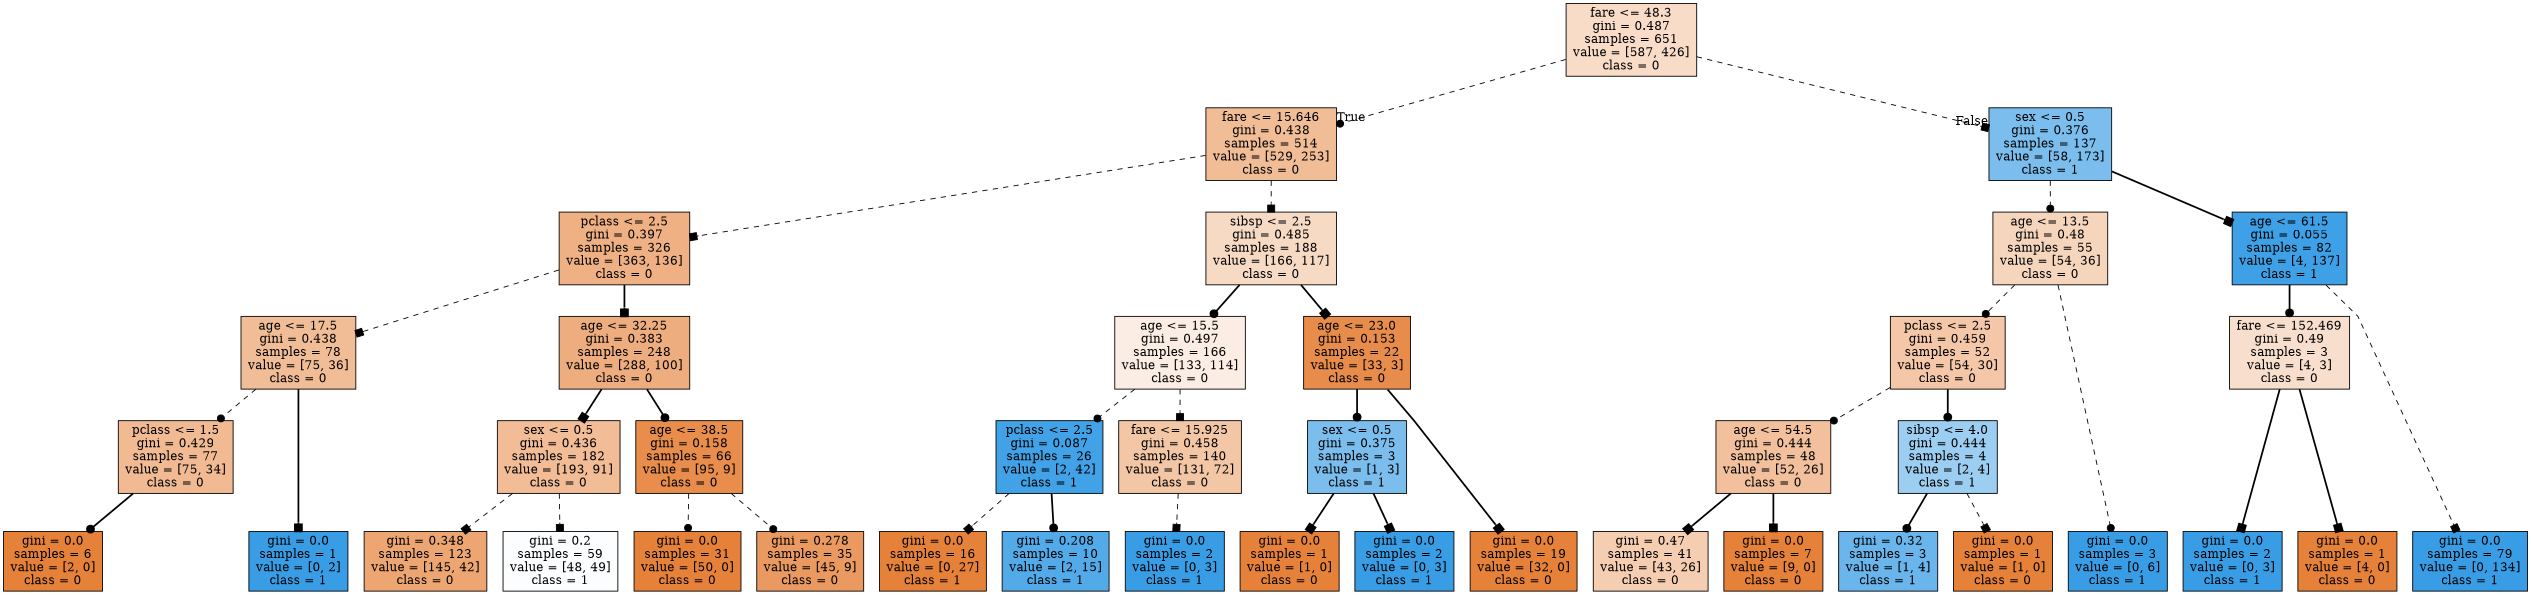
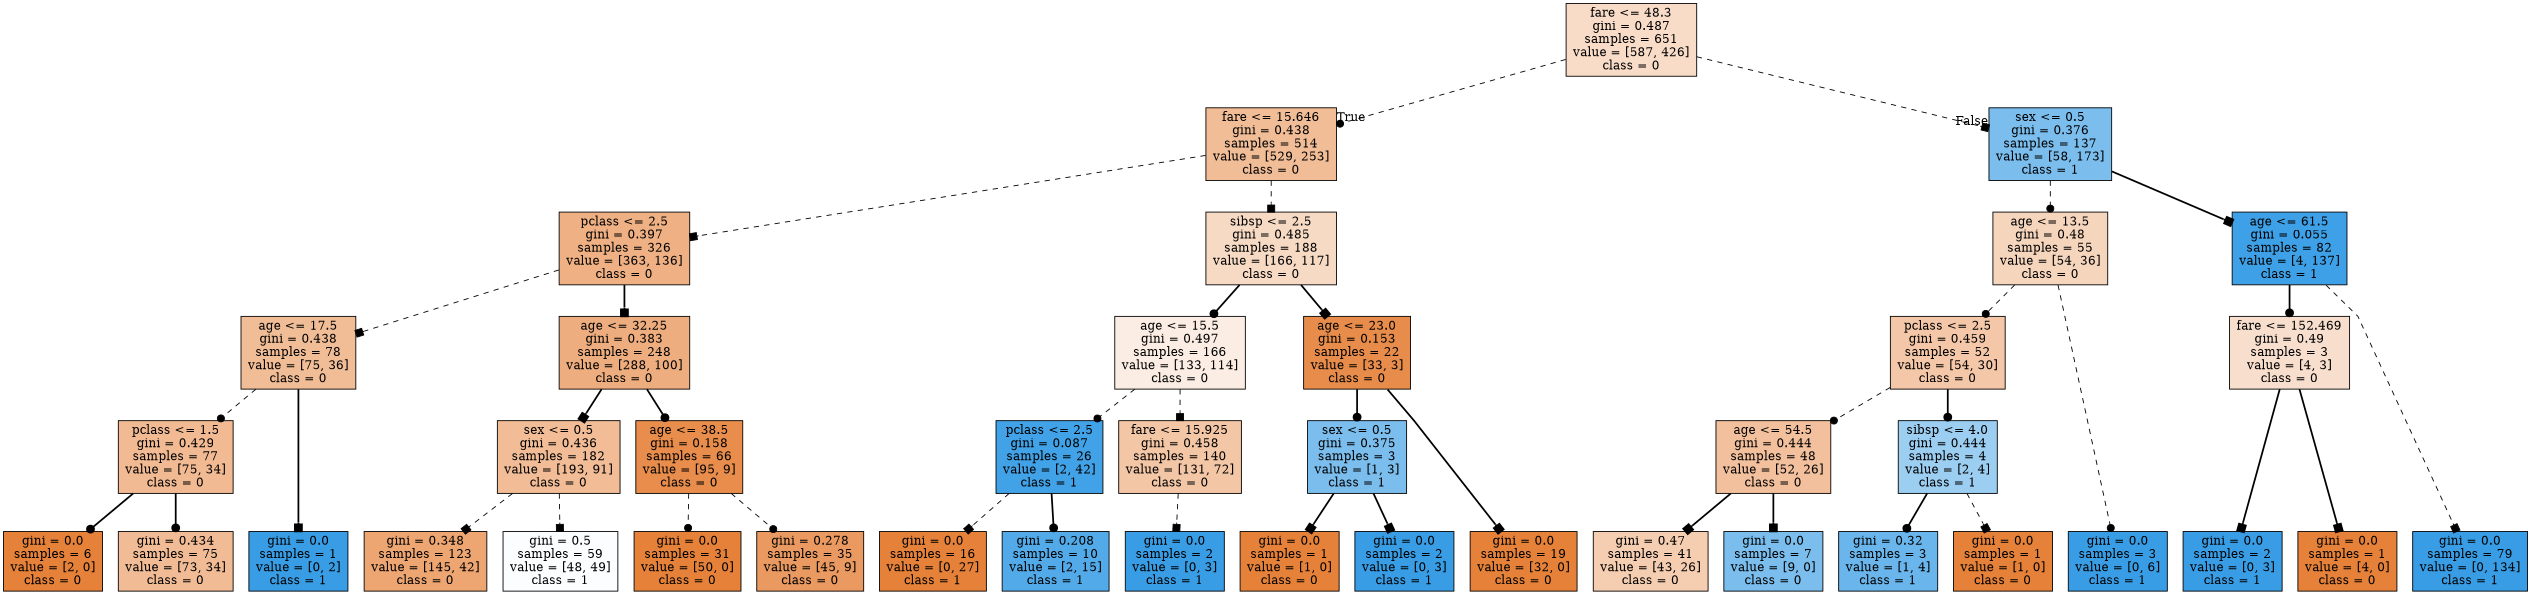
node "gini = 0.434 samples = 75 value = [73, 34] class = 0": added
node "gini = 0.2 samples = 59 value = [48, 49] class = 1": label "gini = 0.2 samples = 59 value = [48, 49] class = 1" -> "gini = 0.5 samples = 59 value = [48, 49] class = 1"
node "gini = 0.0 samples = 7 value = [9, 0] class = 0": fillcolor #e58139ff -> #399de5aa
